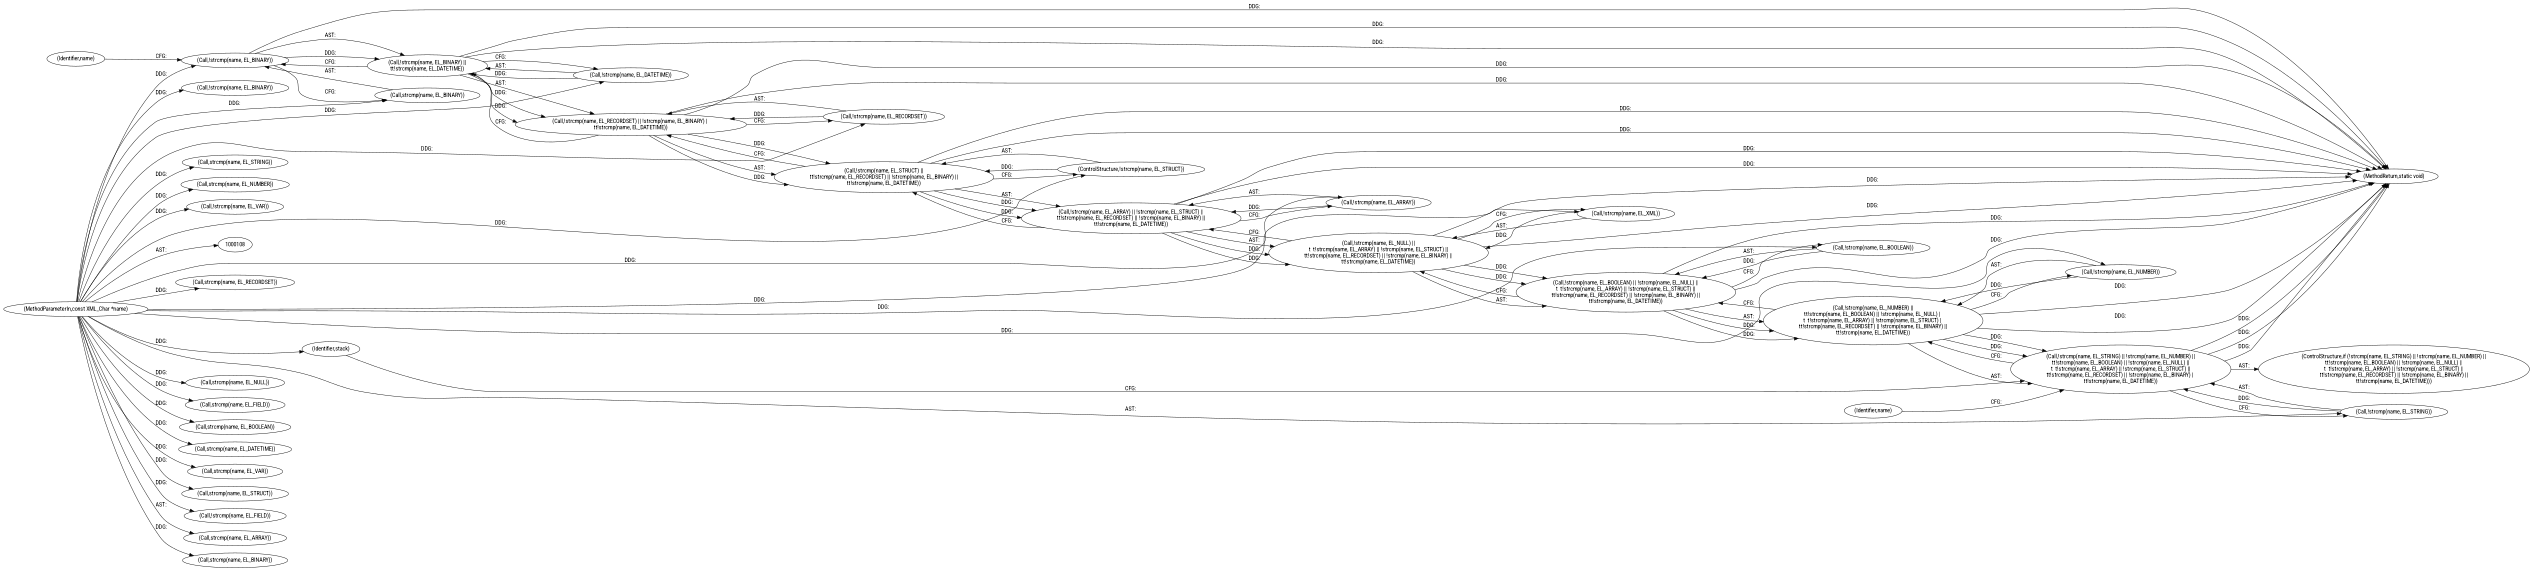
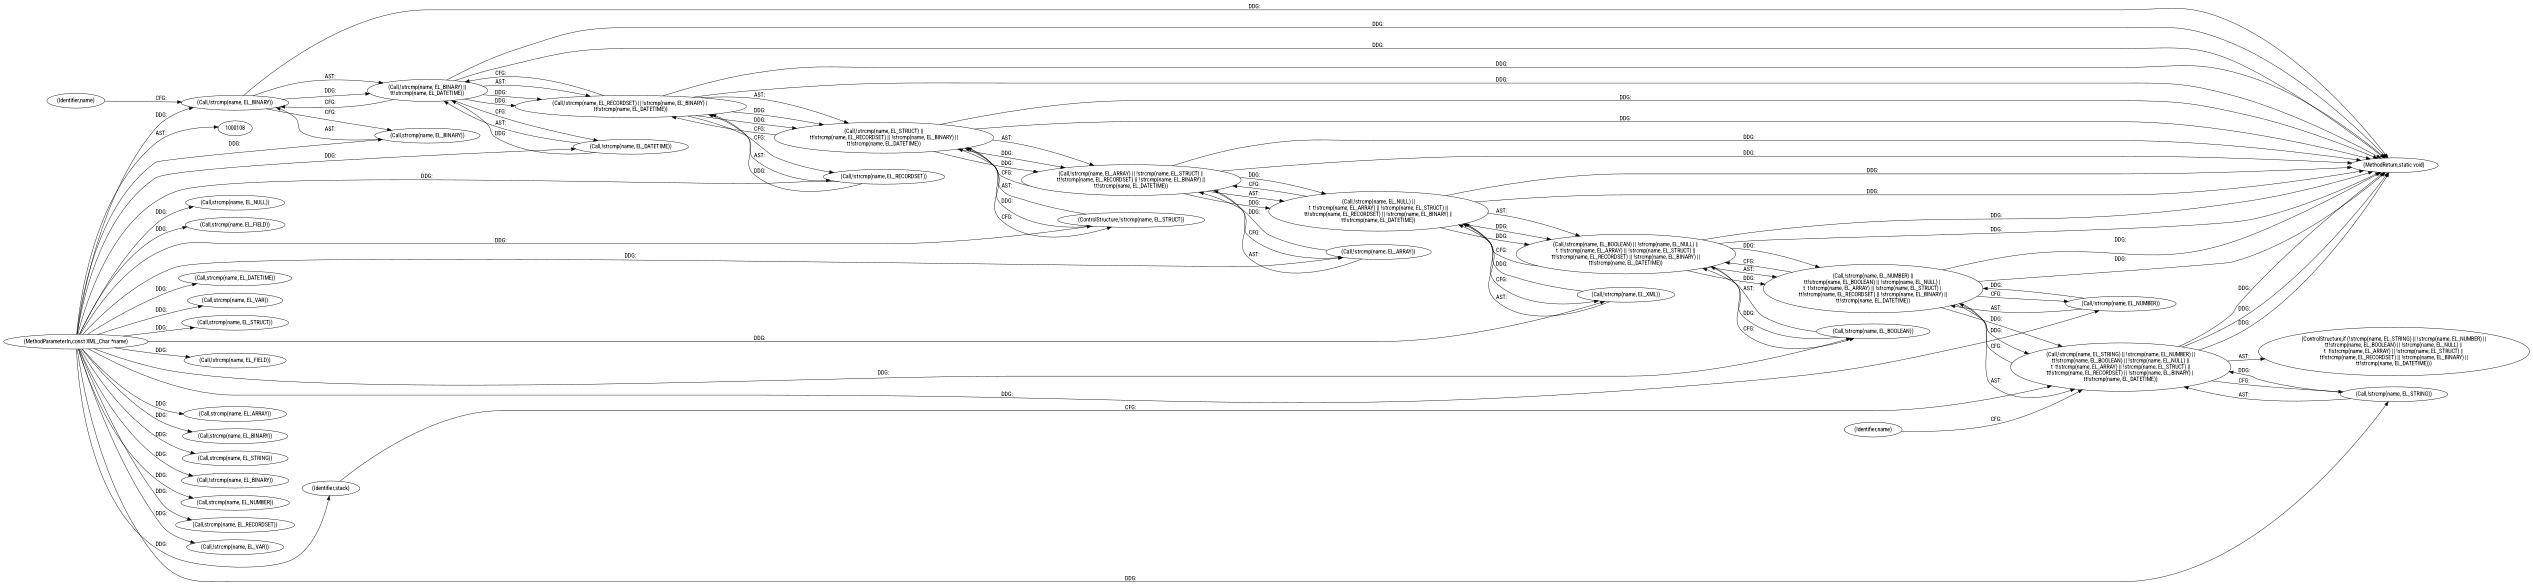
edge "(MethodParameterIn,const XML_Char *name)" -> "(Call,!strcmp(name, EL_STRING))": label "AST: " -> "DDG: "
node "(Call,strcmp(name, EL_BOOLEAN))": removed
edge "(MethodParameterIn,const XML_Char *name)" -> "(Call,strcmp(name, EL_ARRAY))": label "AST: " -> "DDG: "
